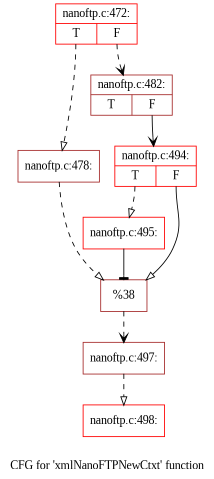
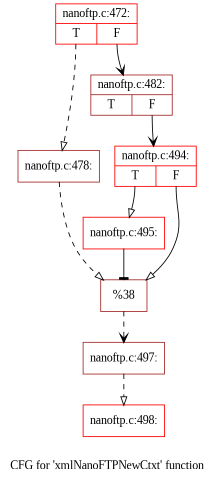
edge "nanoftp.c:472:" -> "nanoftp.c:482:": style dashed -> solid
edge "nanoftp.c:494:" -> "nanoftp.c:495:": style dashed -> solid
